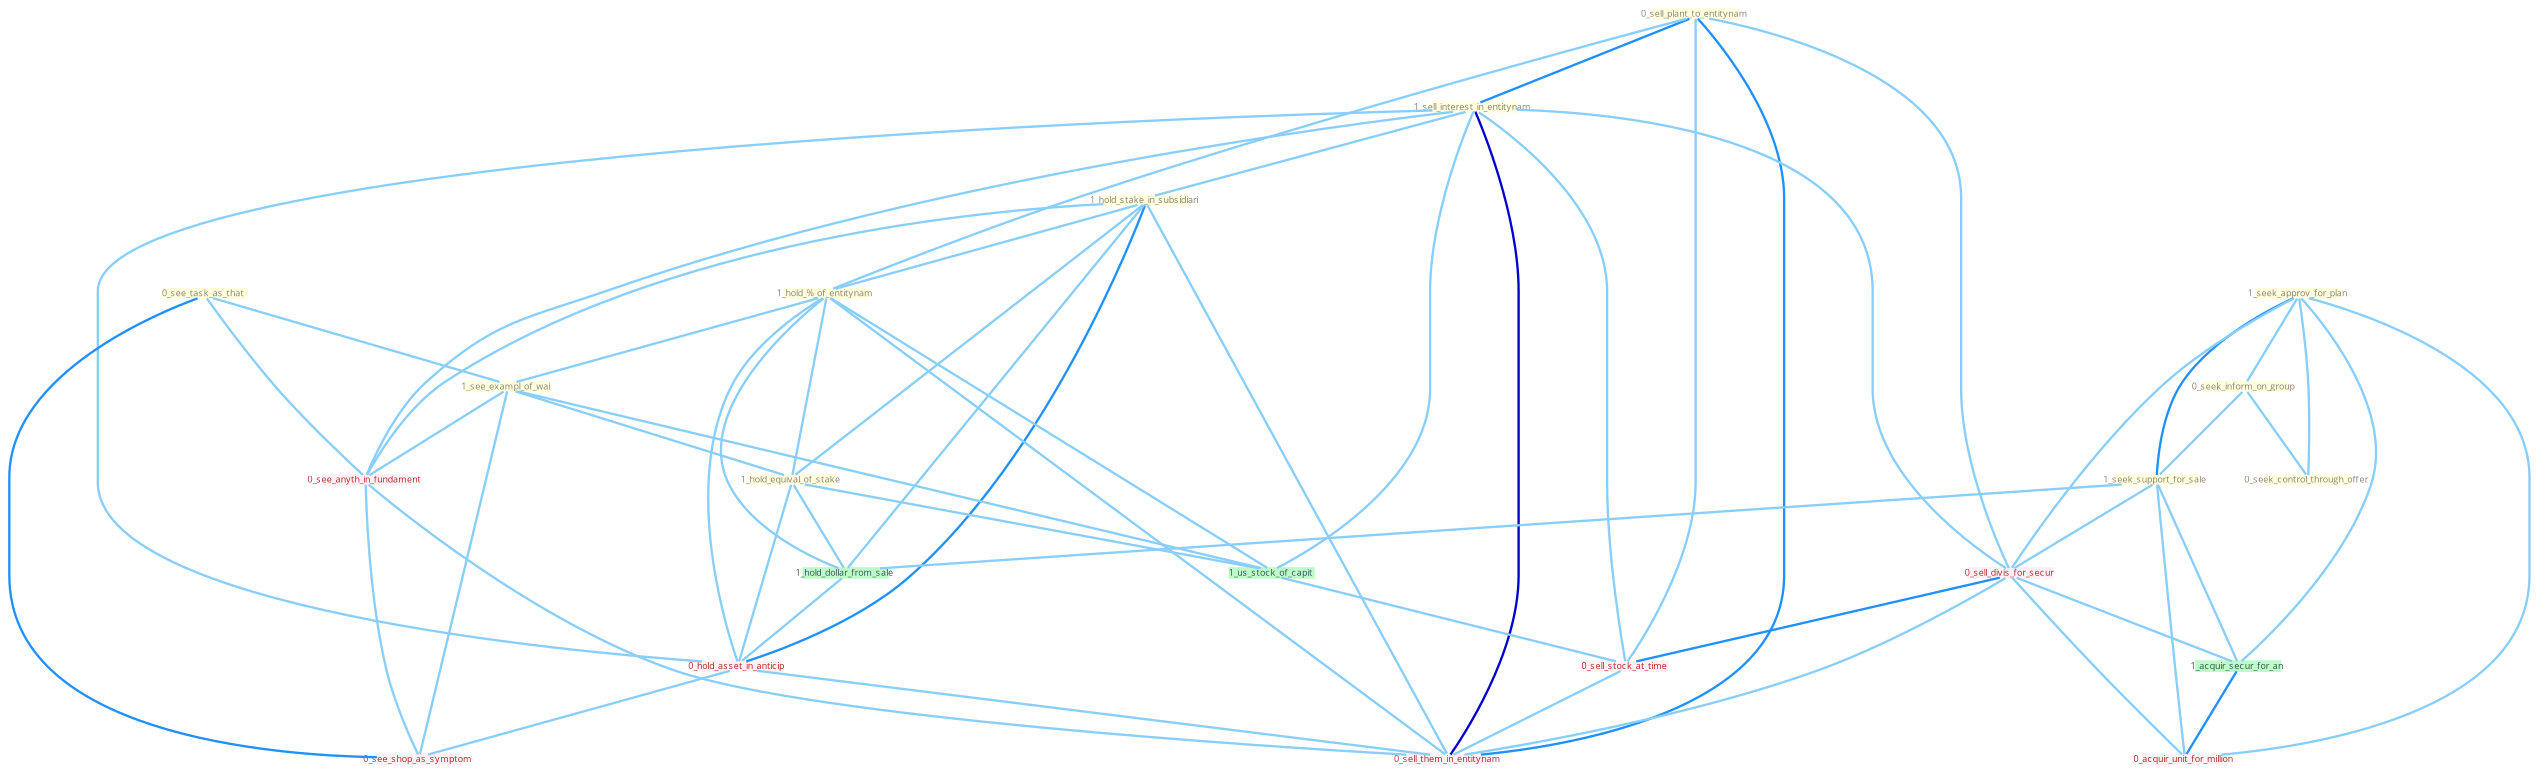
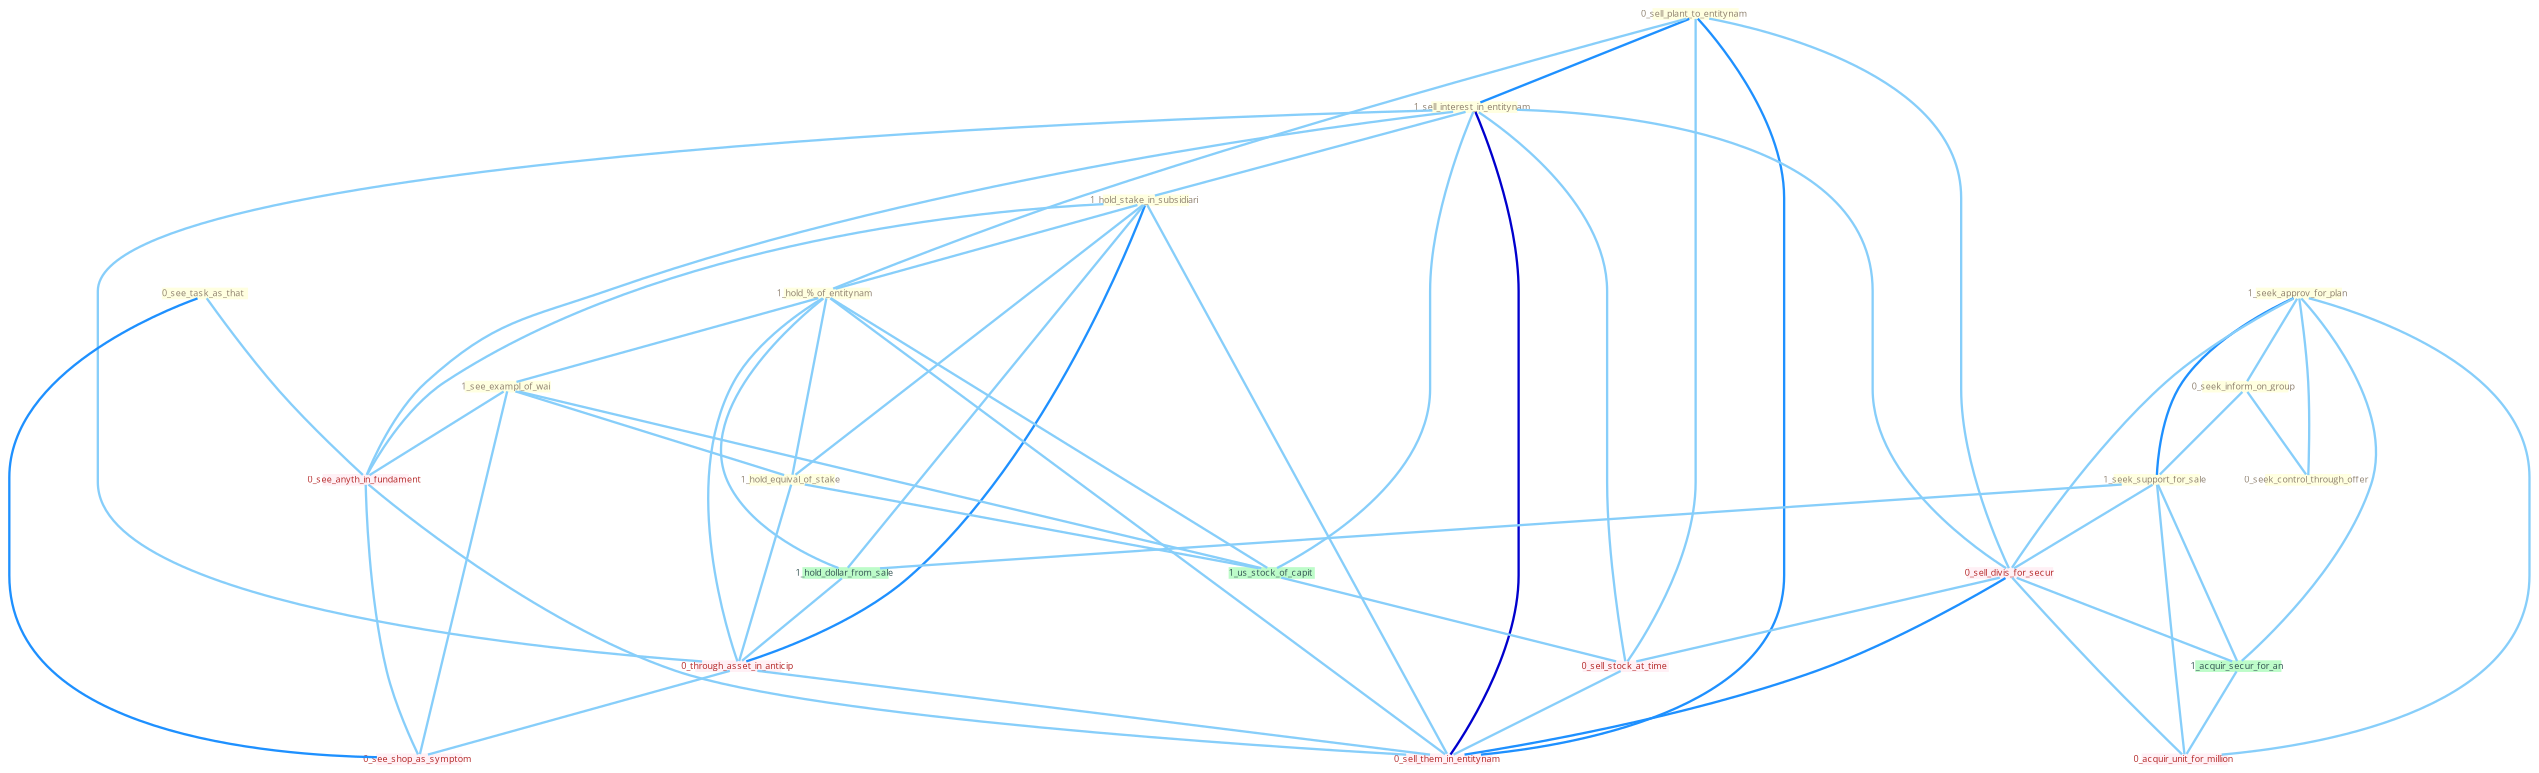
edge "0_see_task_as_that" -- "1_see_exampl_of_wai": removed
edge "1_hold_equival_of_stake" -- "1_hold_dollar_from_sale": removed
edge "0_sell_divis_for_secur" -- "0_sell_stock_at_time": color #1e90ff -> #87cefa
node "0_hold_asset_in_anticip": label "0_hold_asset_in_anticip" -> "0_through_asset_in_anticip"
edge "0_sell_divis_for_secur" -- "0_sell_them_in_entitynam": color #87cefa -> #1e90ff
edge "1_acquir_secur_for_an" -- "0_acquir_unit_for_million": color #1e90ff -> #87cefa
